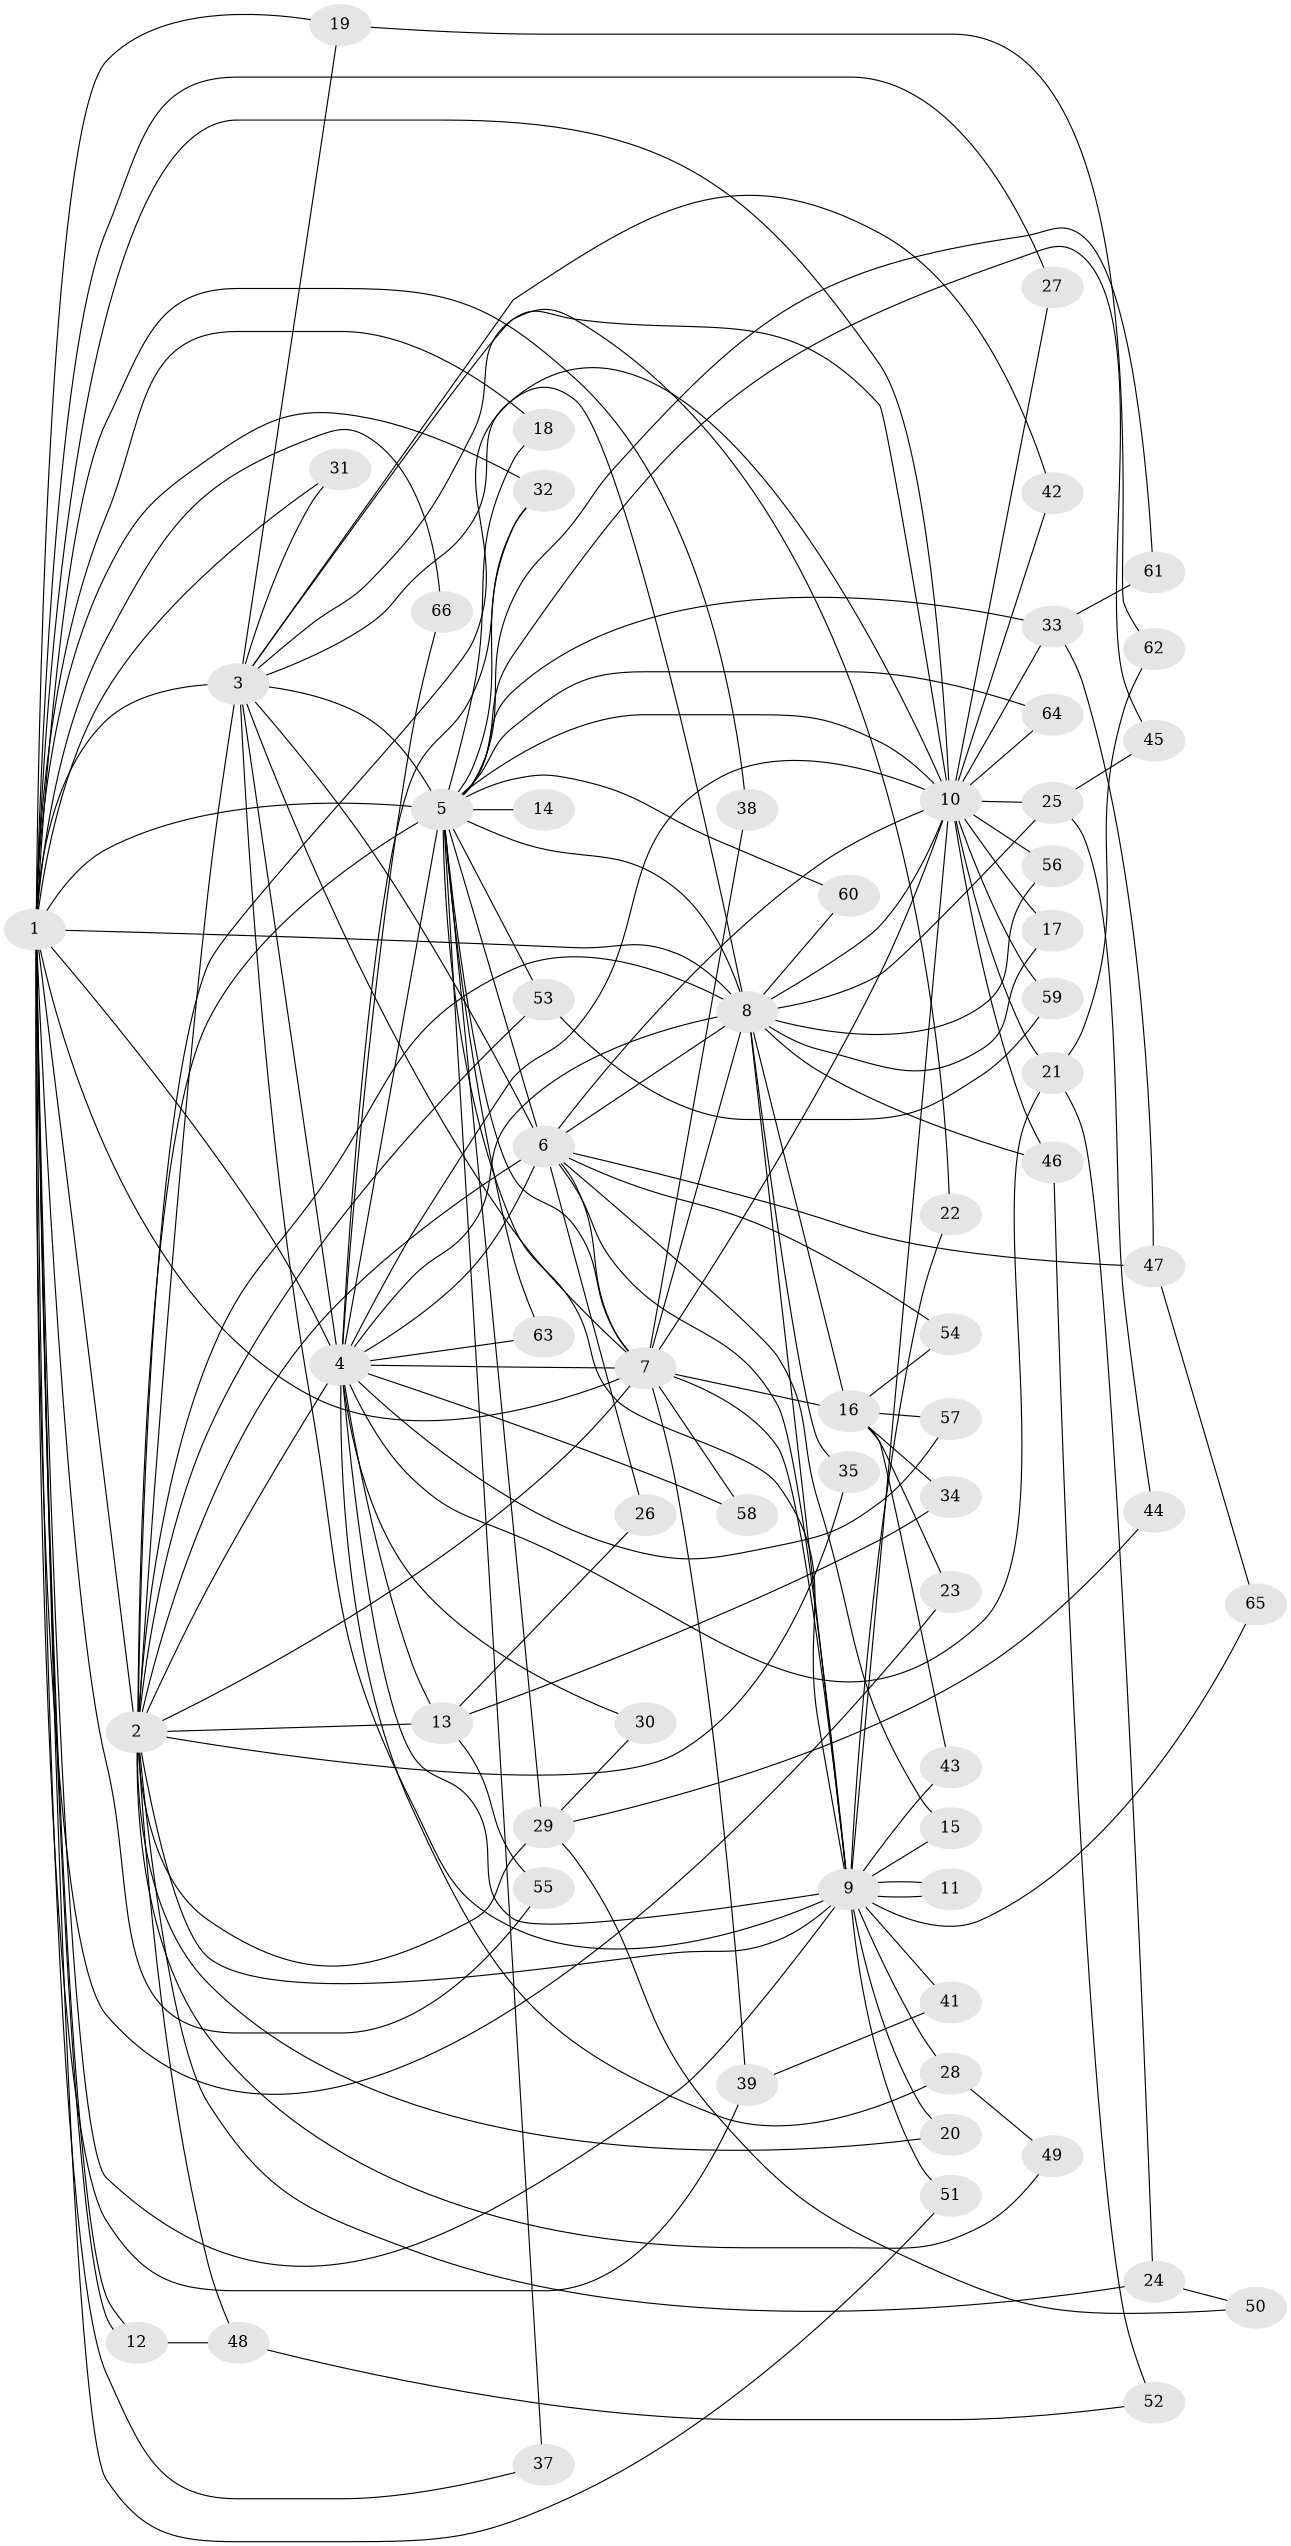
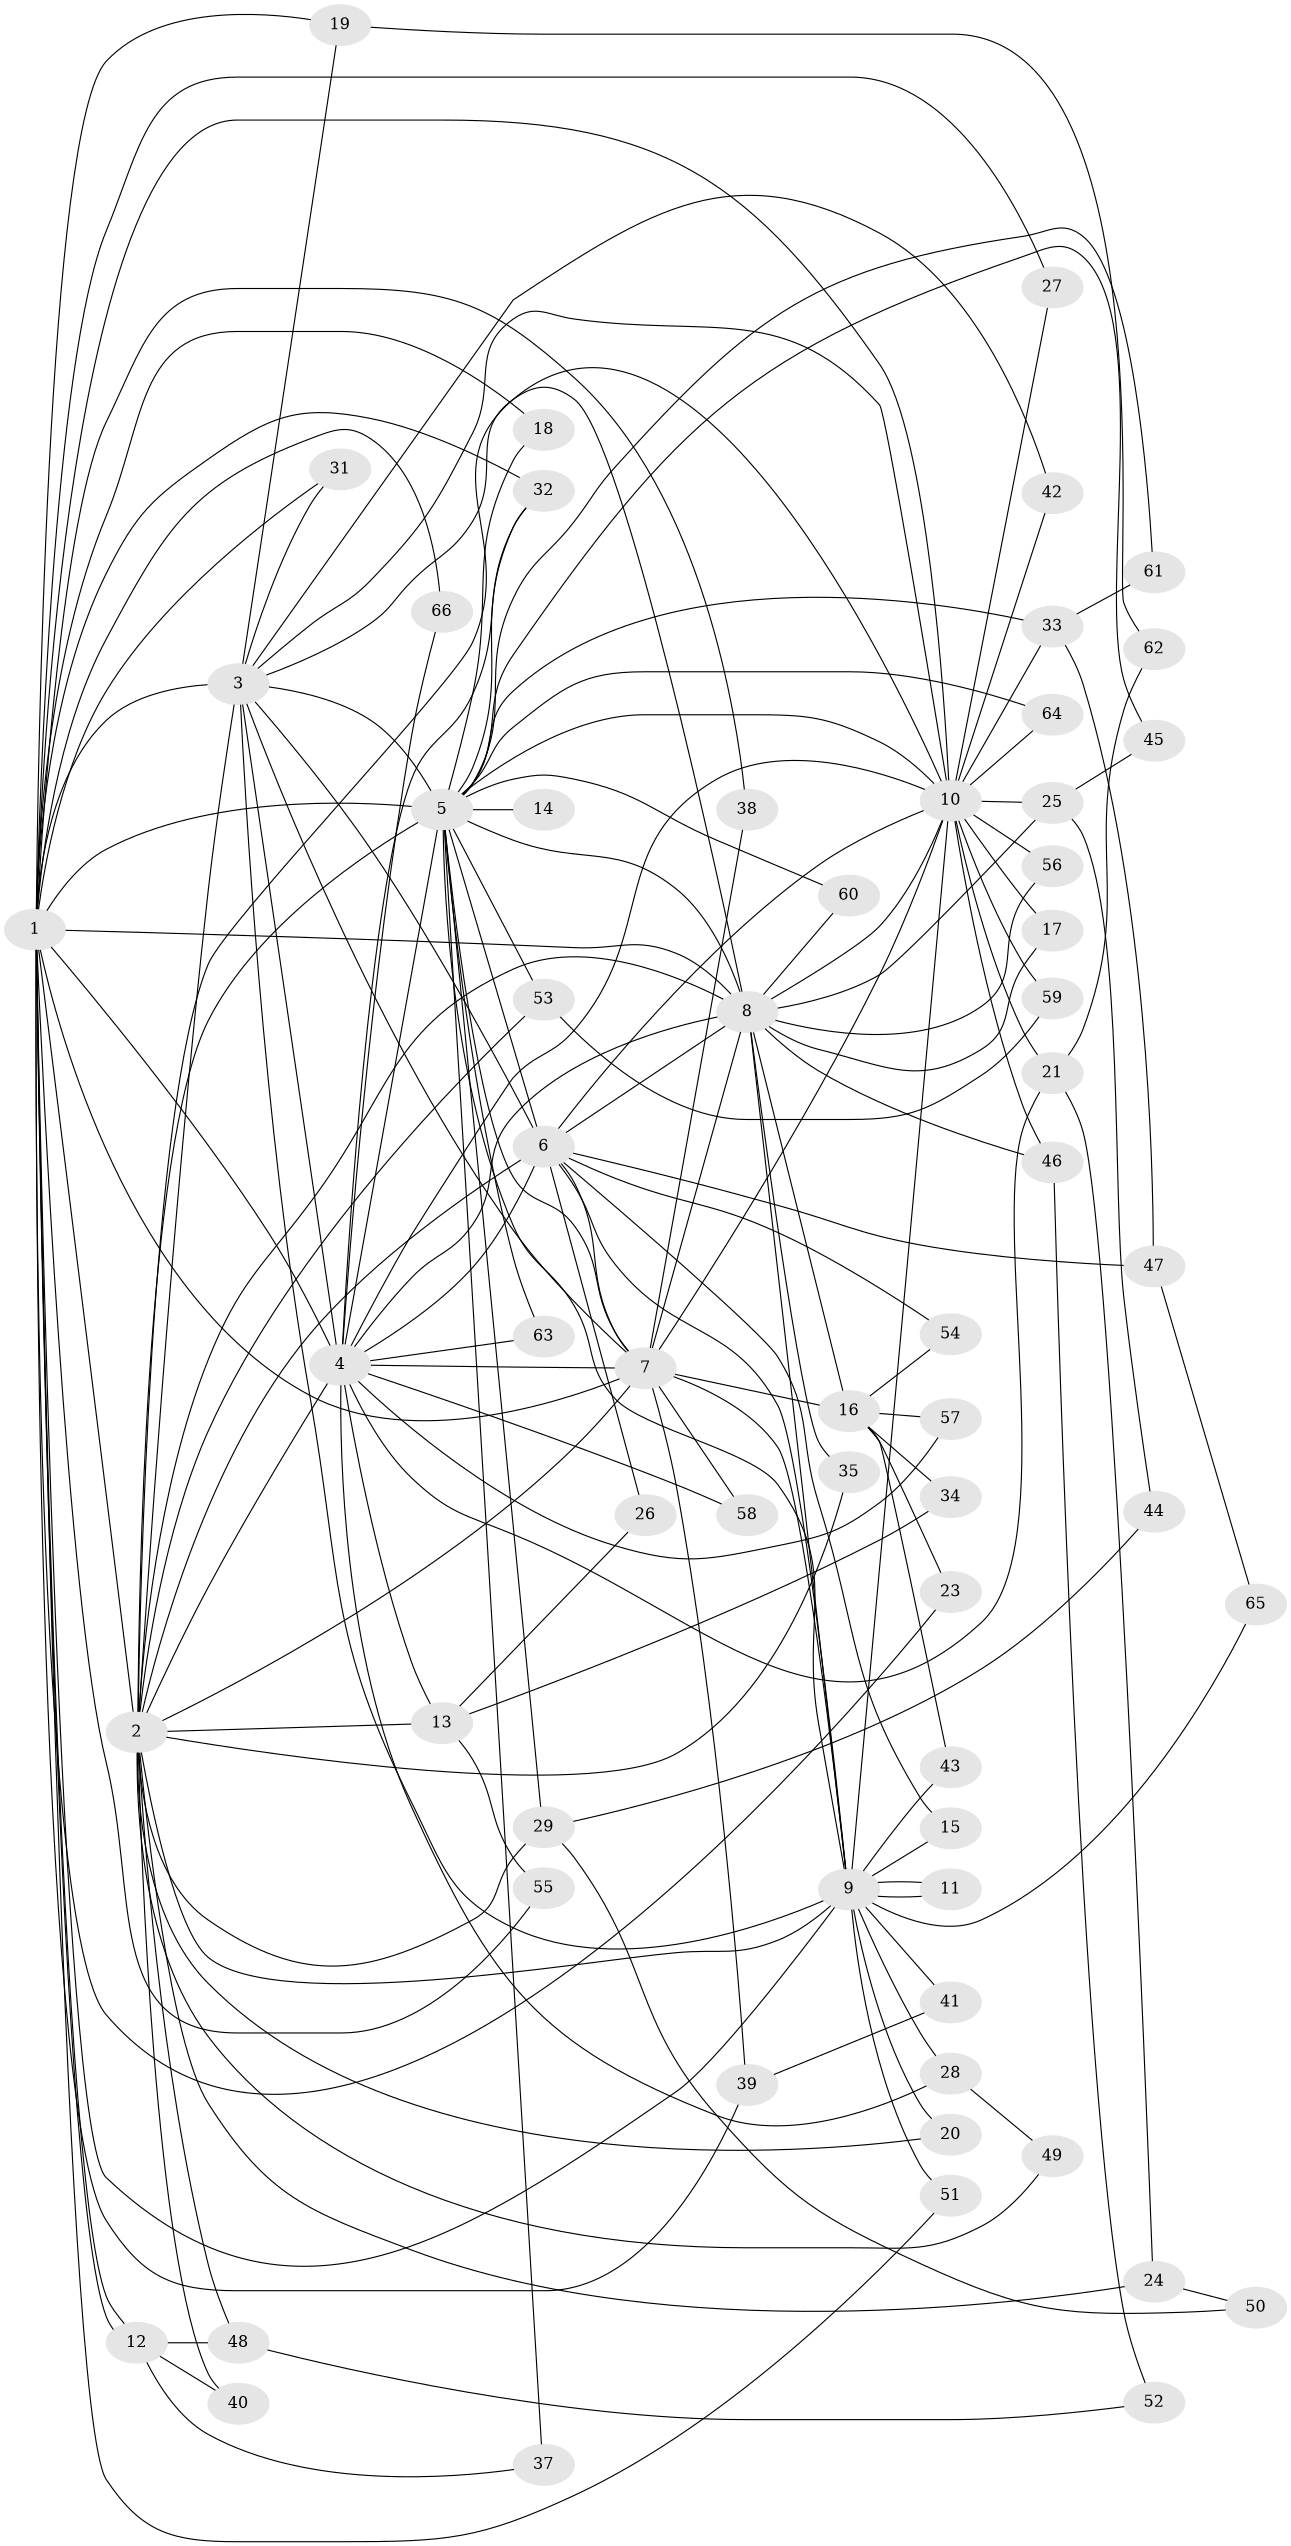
node "22": removed
node "30": removed
edge "4" -- "9": removed
edge "1" -- "37": now "12" -- "37"
node "40": added
